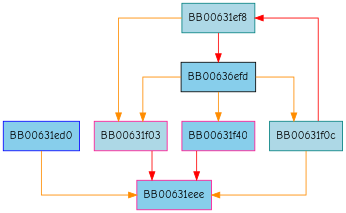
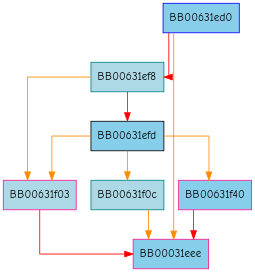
edge "BB00631f0c" -> "BB00631ef8": now "BB00631ed0" -> "BB00631ef8"
node "BB00636efd": label "BB00636efd" -> "BB00631efd"
node "BB00631eee": label "BB00631eee" -> "BB00031eee"
